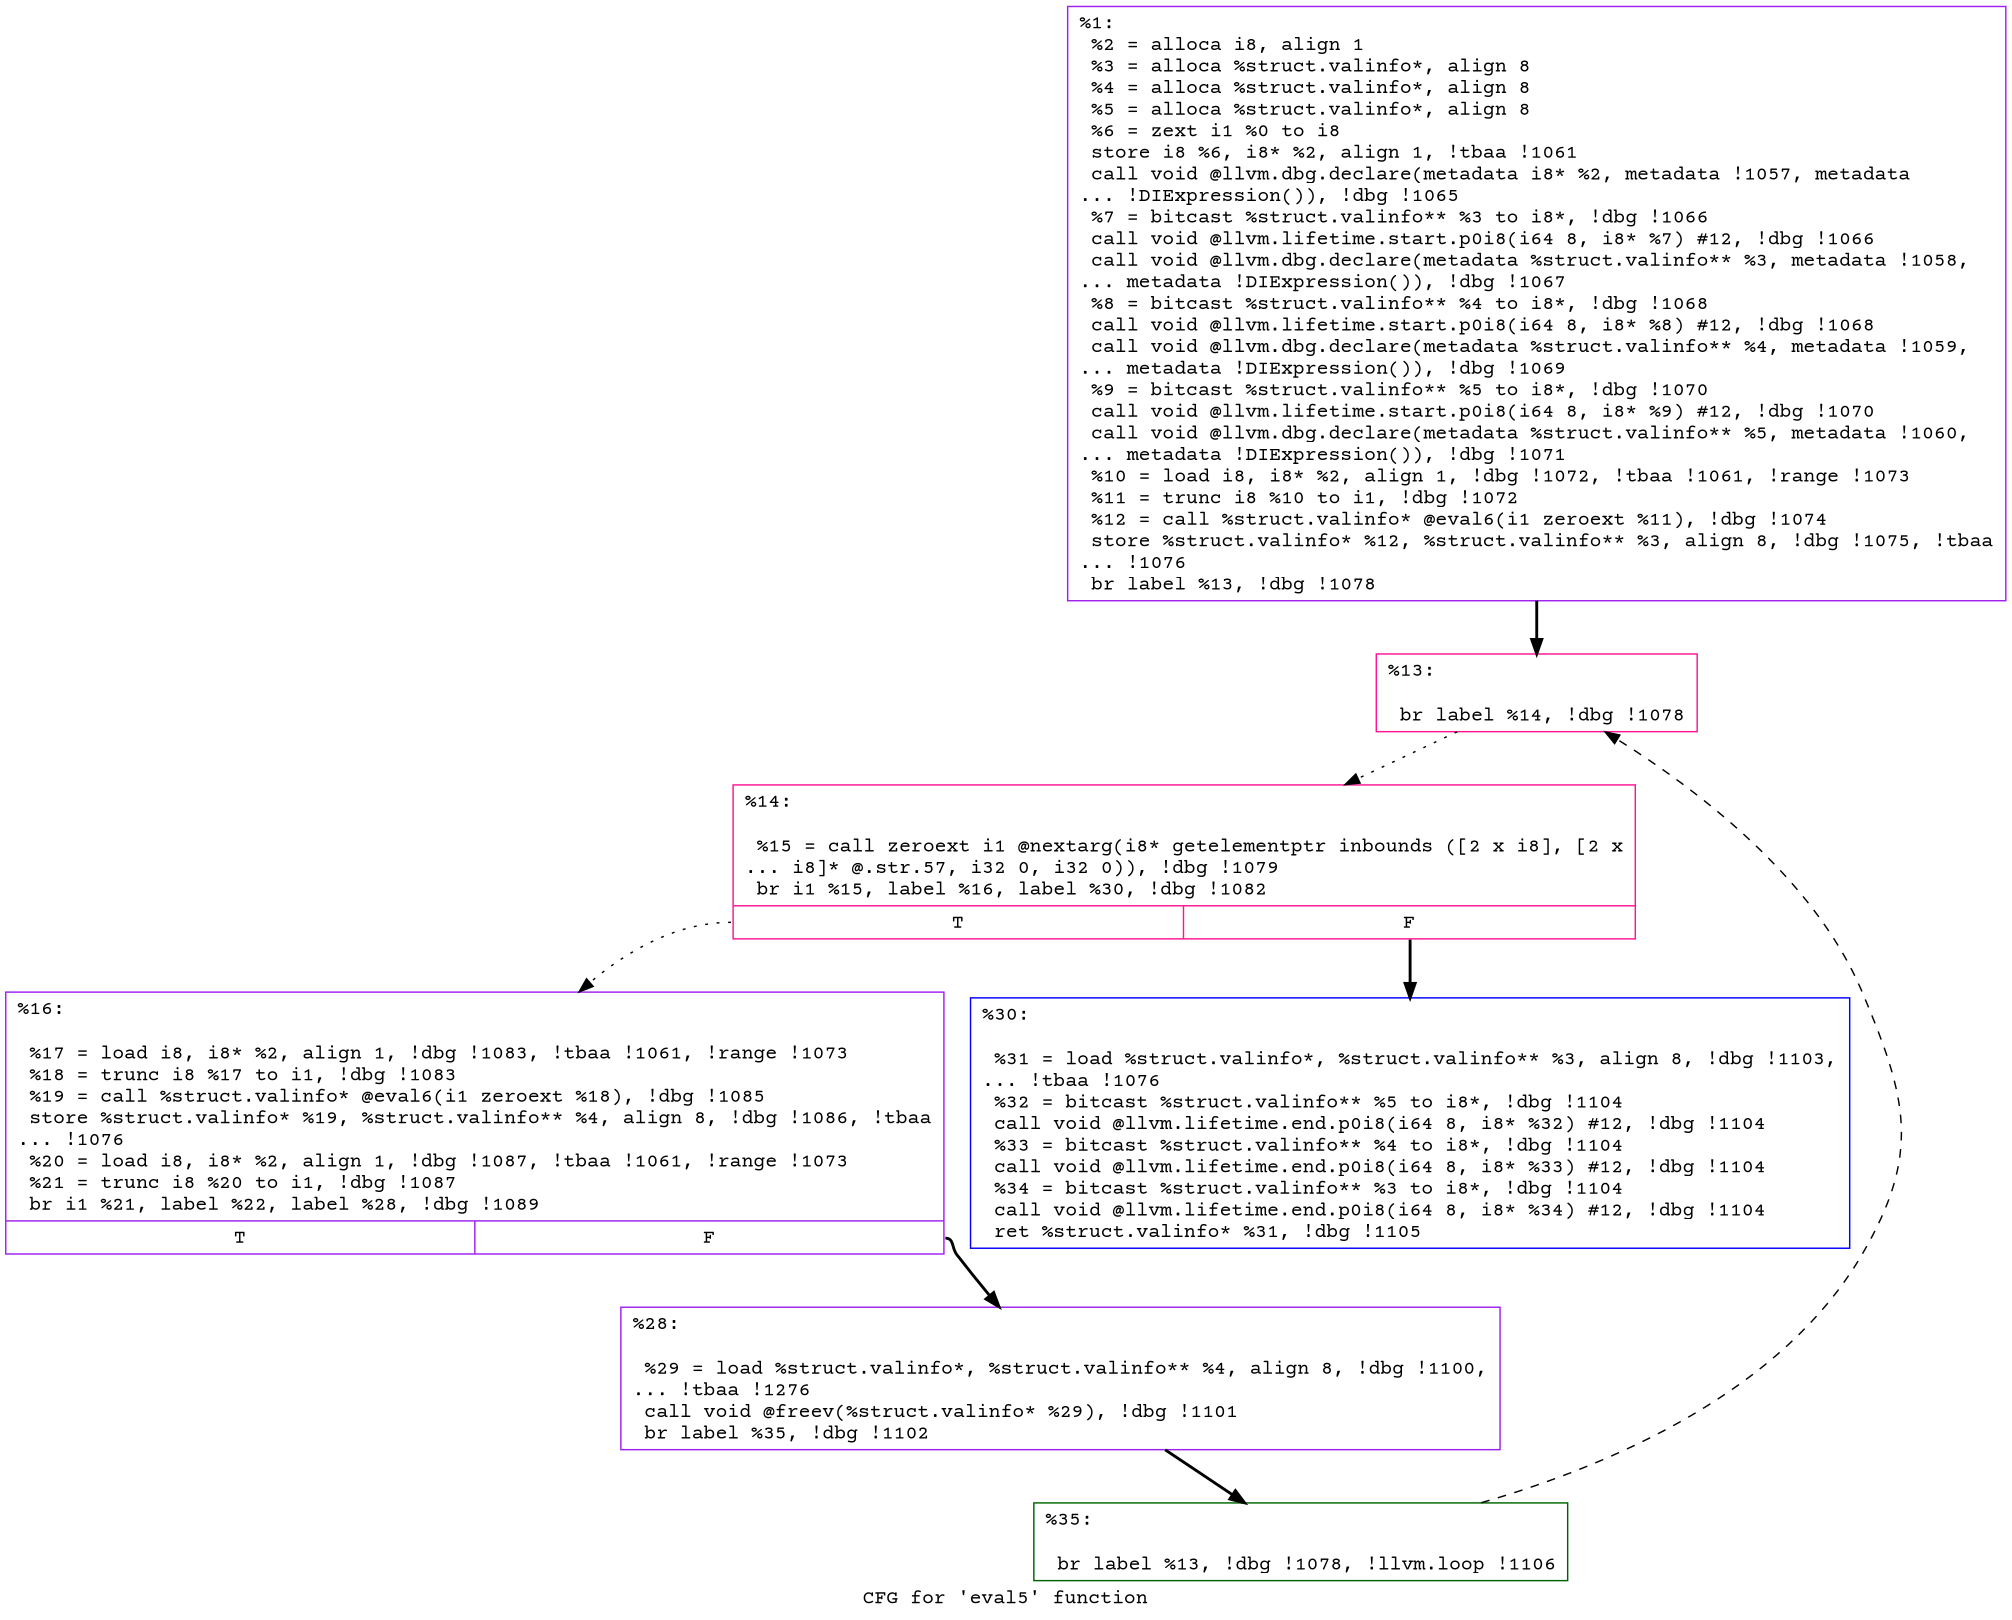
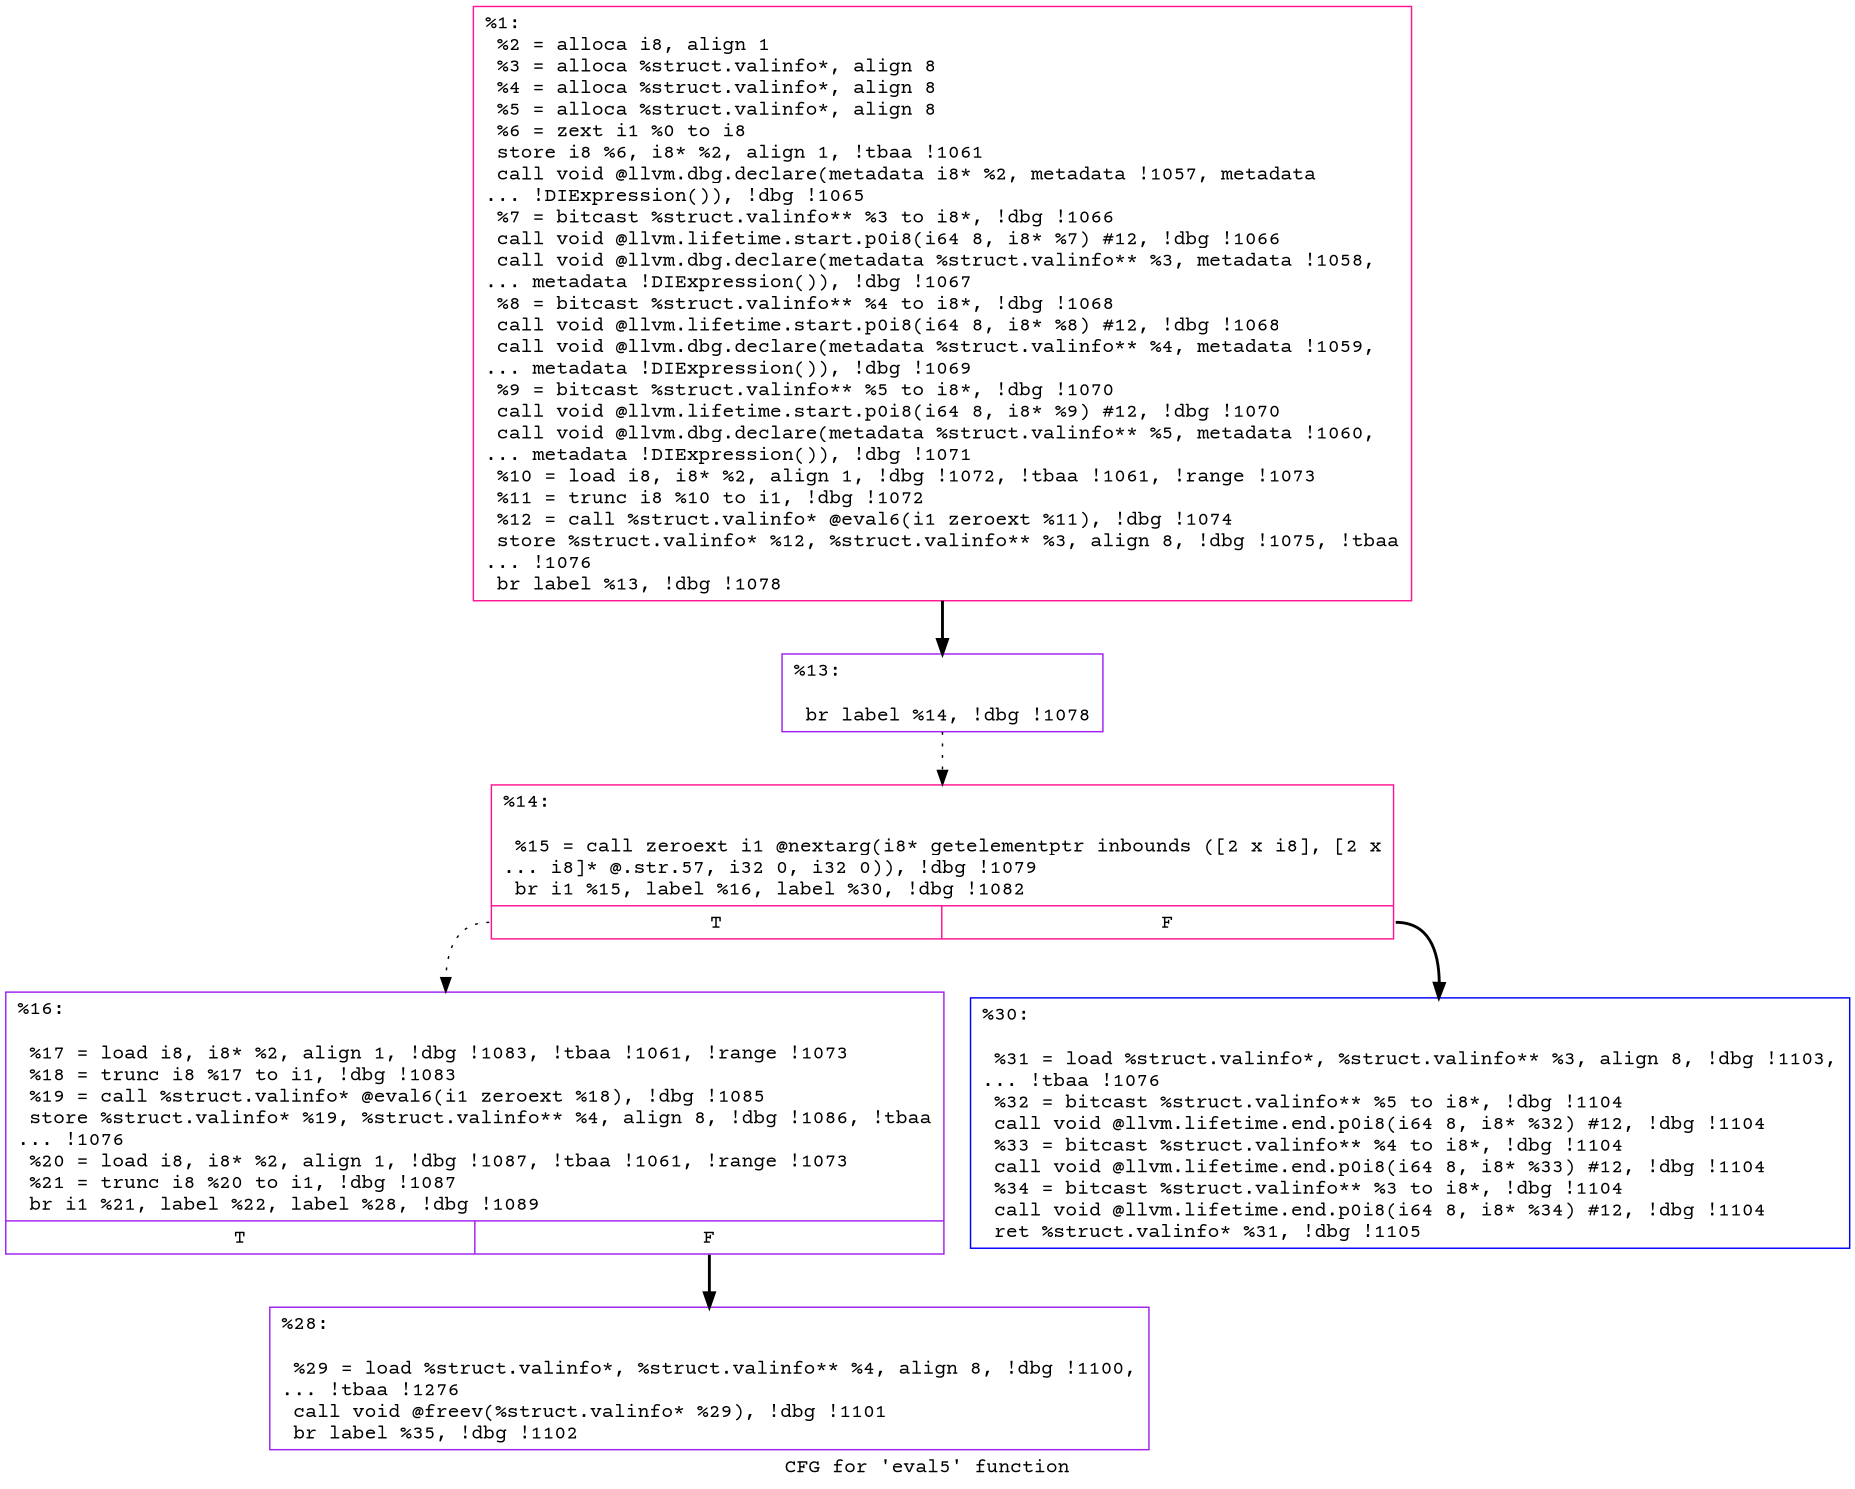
node "%1:": color purple -> deeppink
node "%13:": color deeppink -> purple
node "%35:": removed
